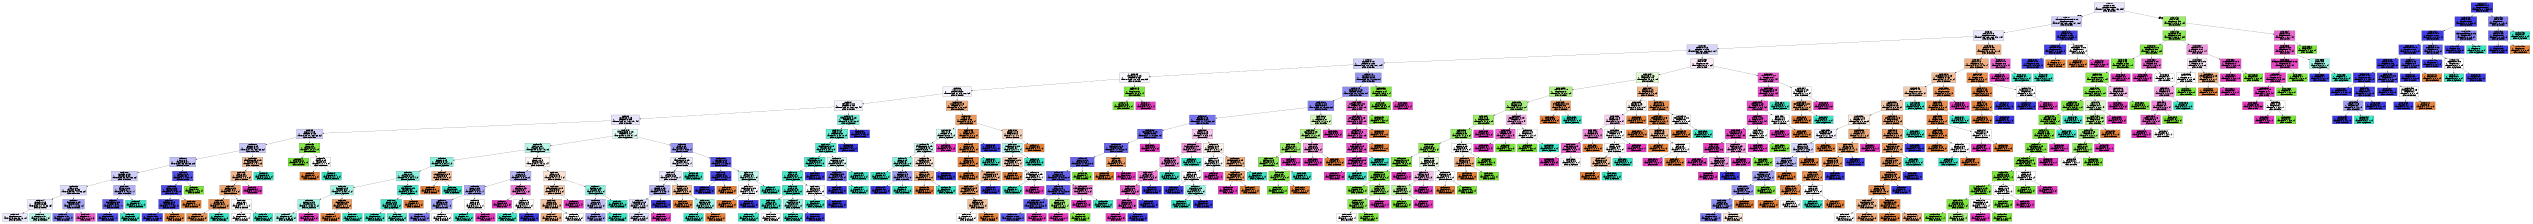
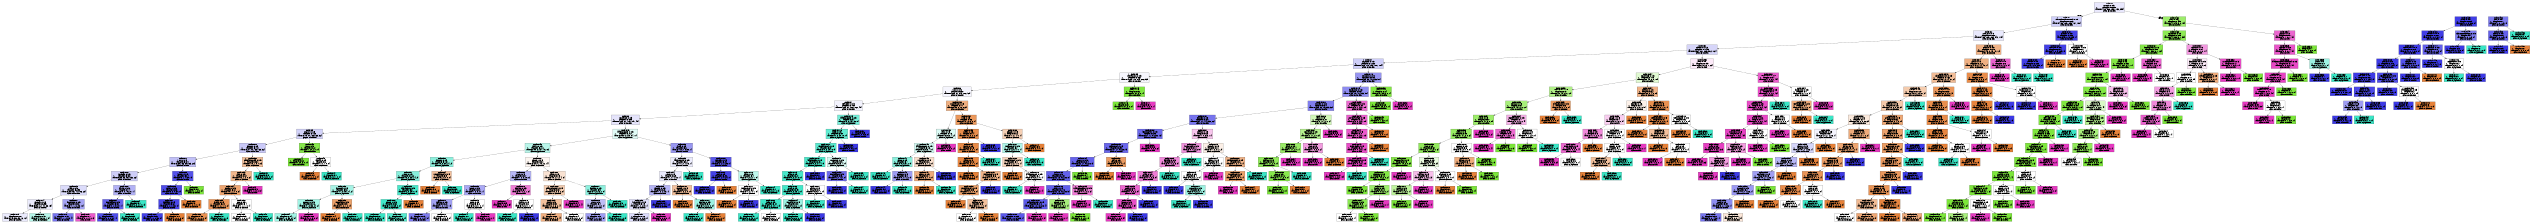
node "node #424": removed
edge "node #152" -> "node #139": now "node #138" -> "node #139"
node "node #9": text "class = korean" -> "ginger = korean"
node "node #159": added
